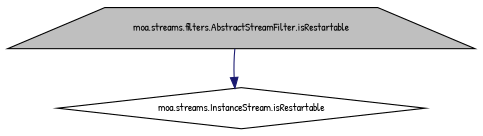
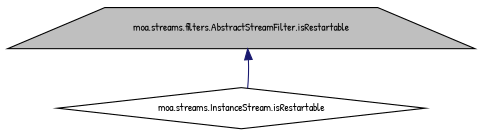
edge "moa.streams.filters.AbstractStreamFilter.isRestartable" -> "moa.streams.InstanceStream.isRestartable": reversed
